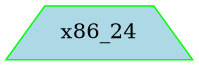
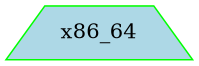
node "x86_24": label "x86_24" -> "x86_64"
